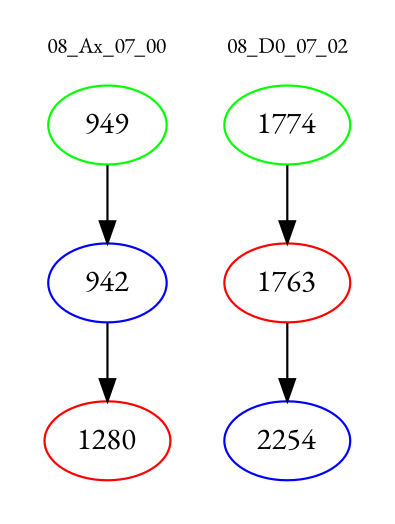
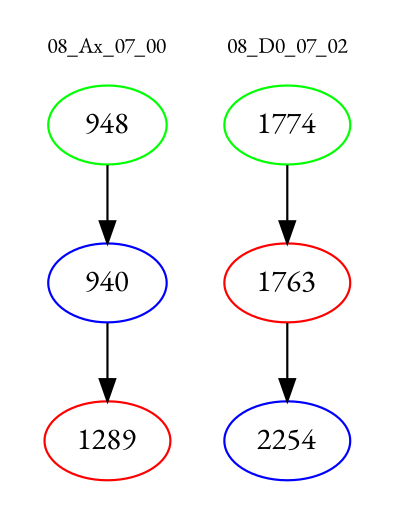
node "949": label "949" -> "948"
node "942": label "942" -> "940"
node "1280": label "1280" -> "1289"
